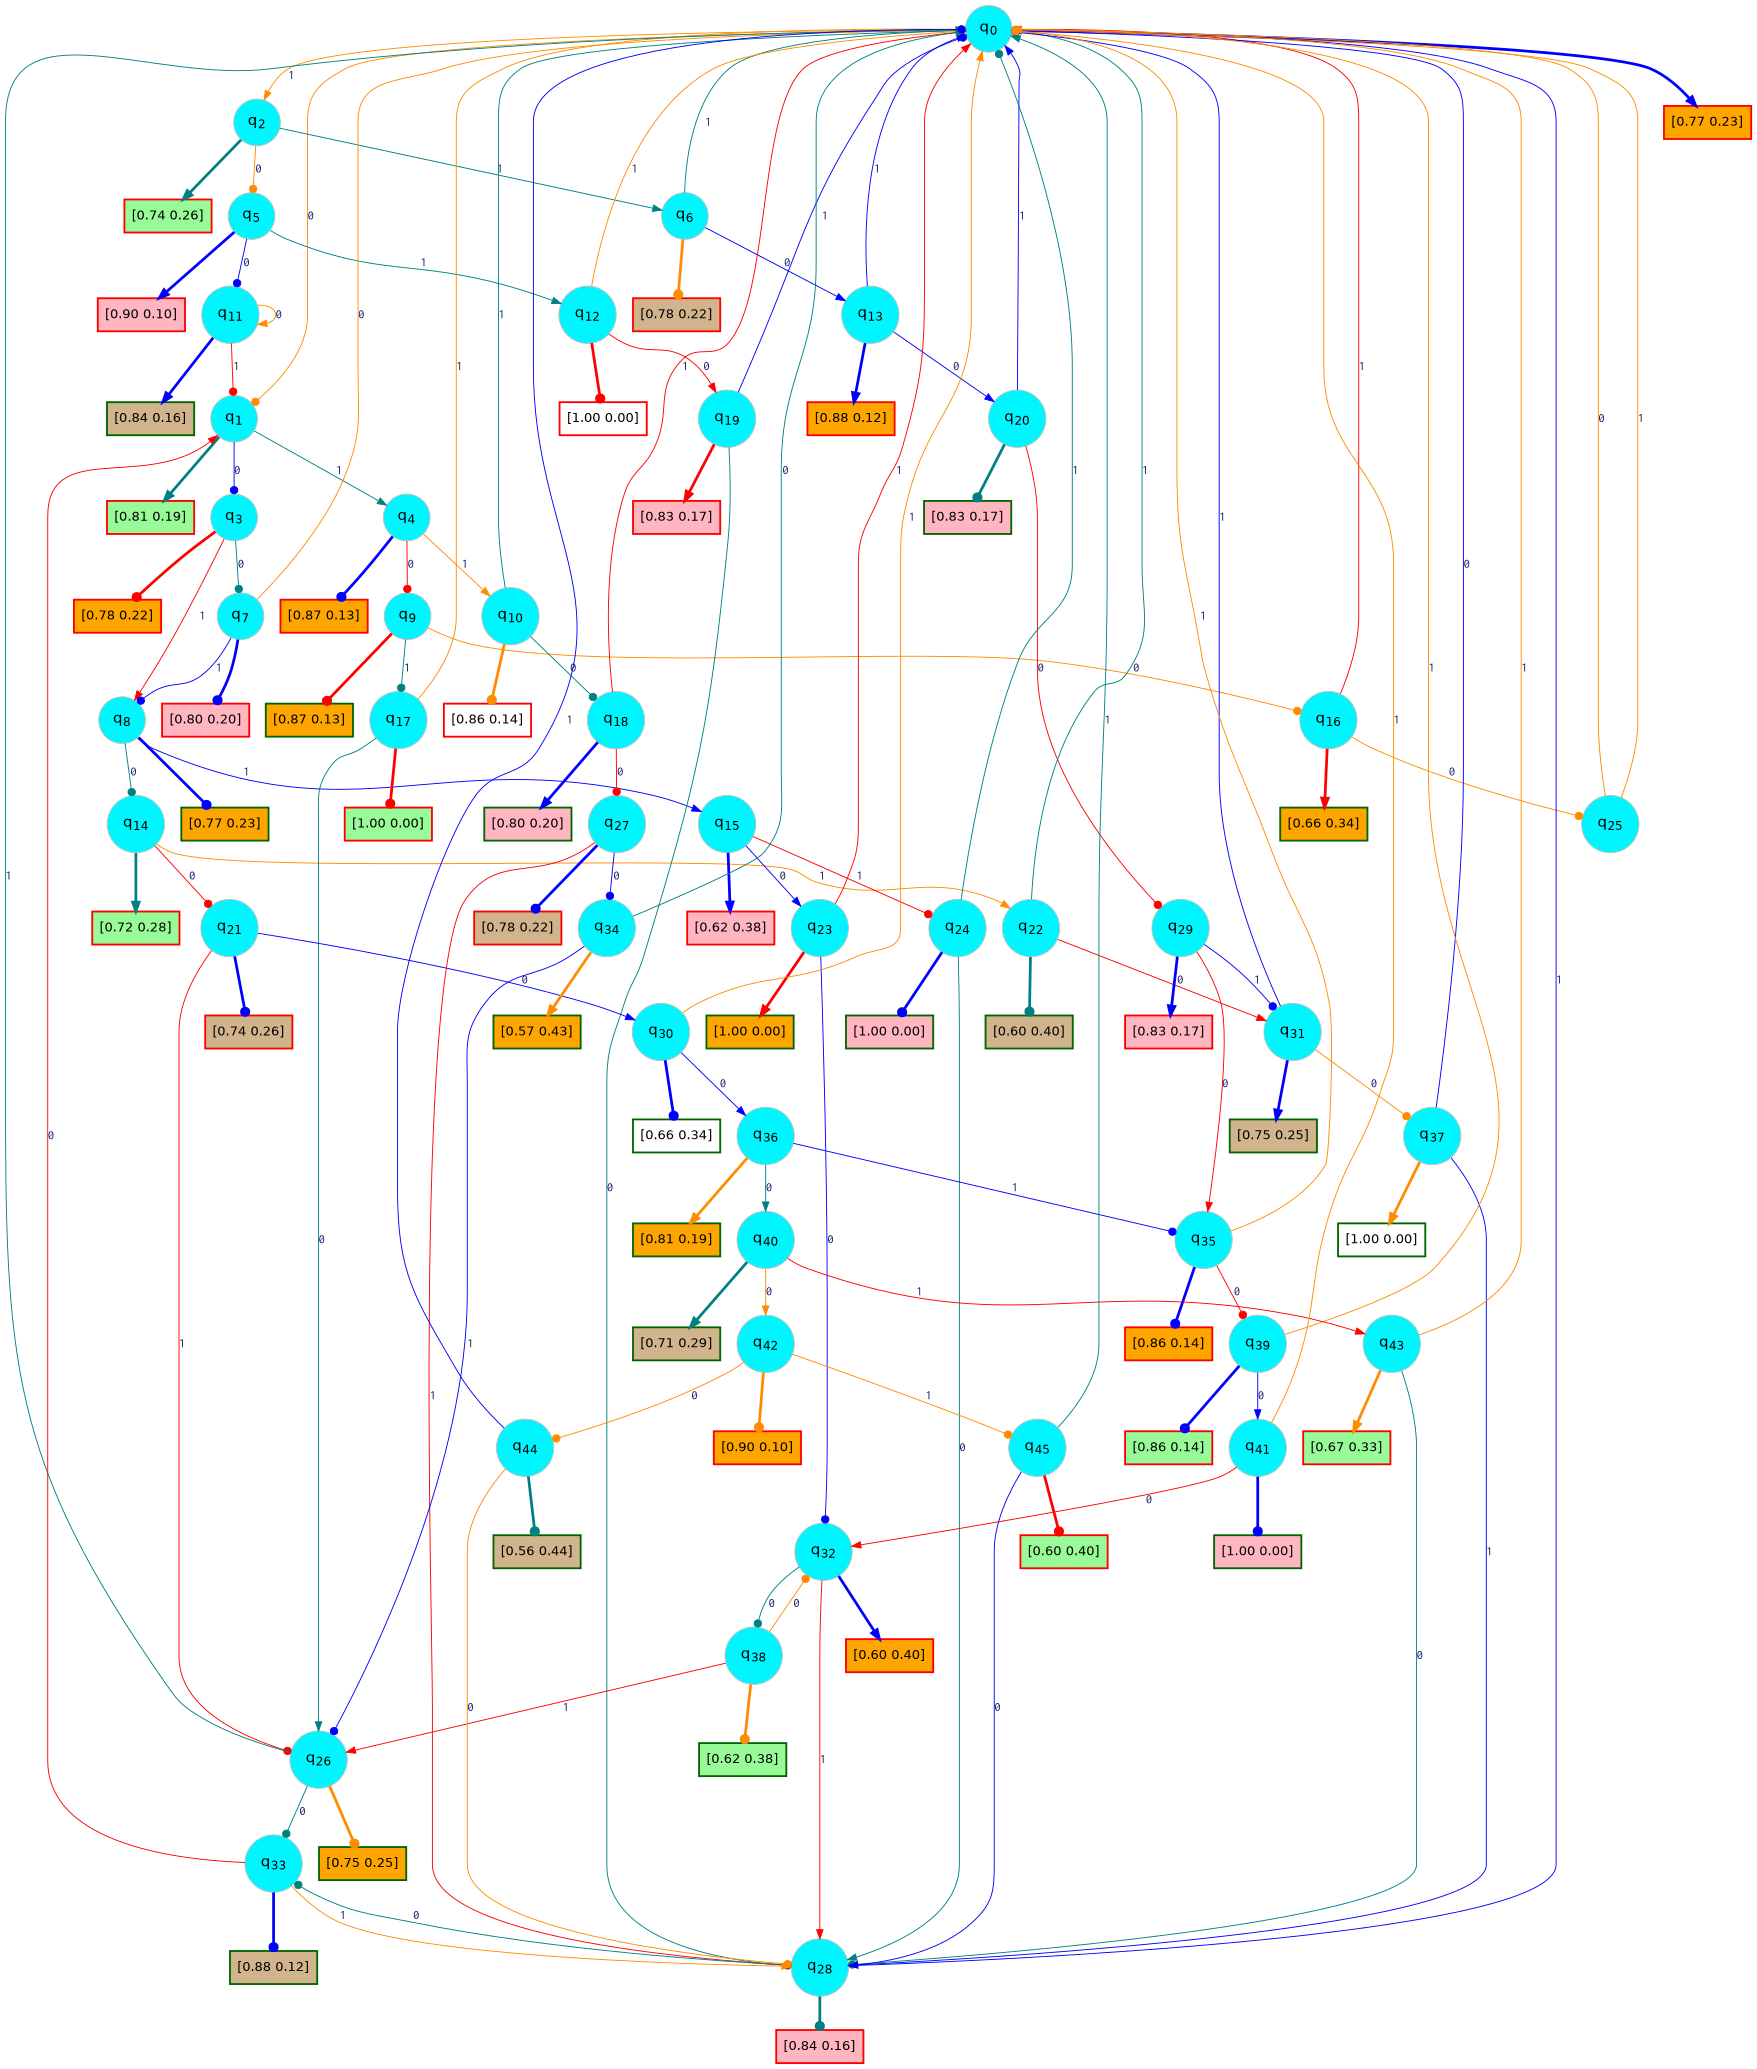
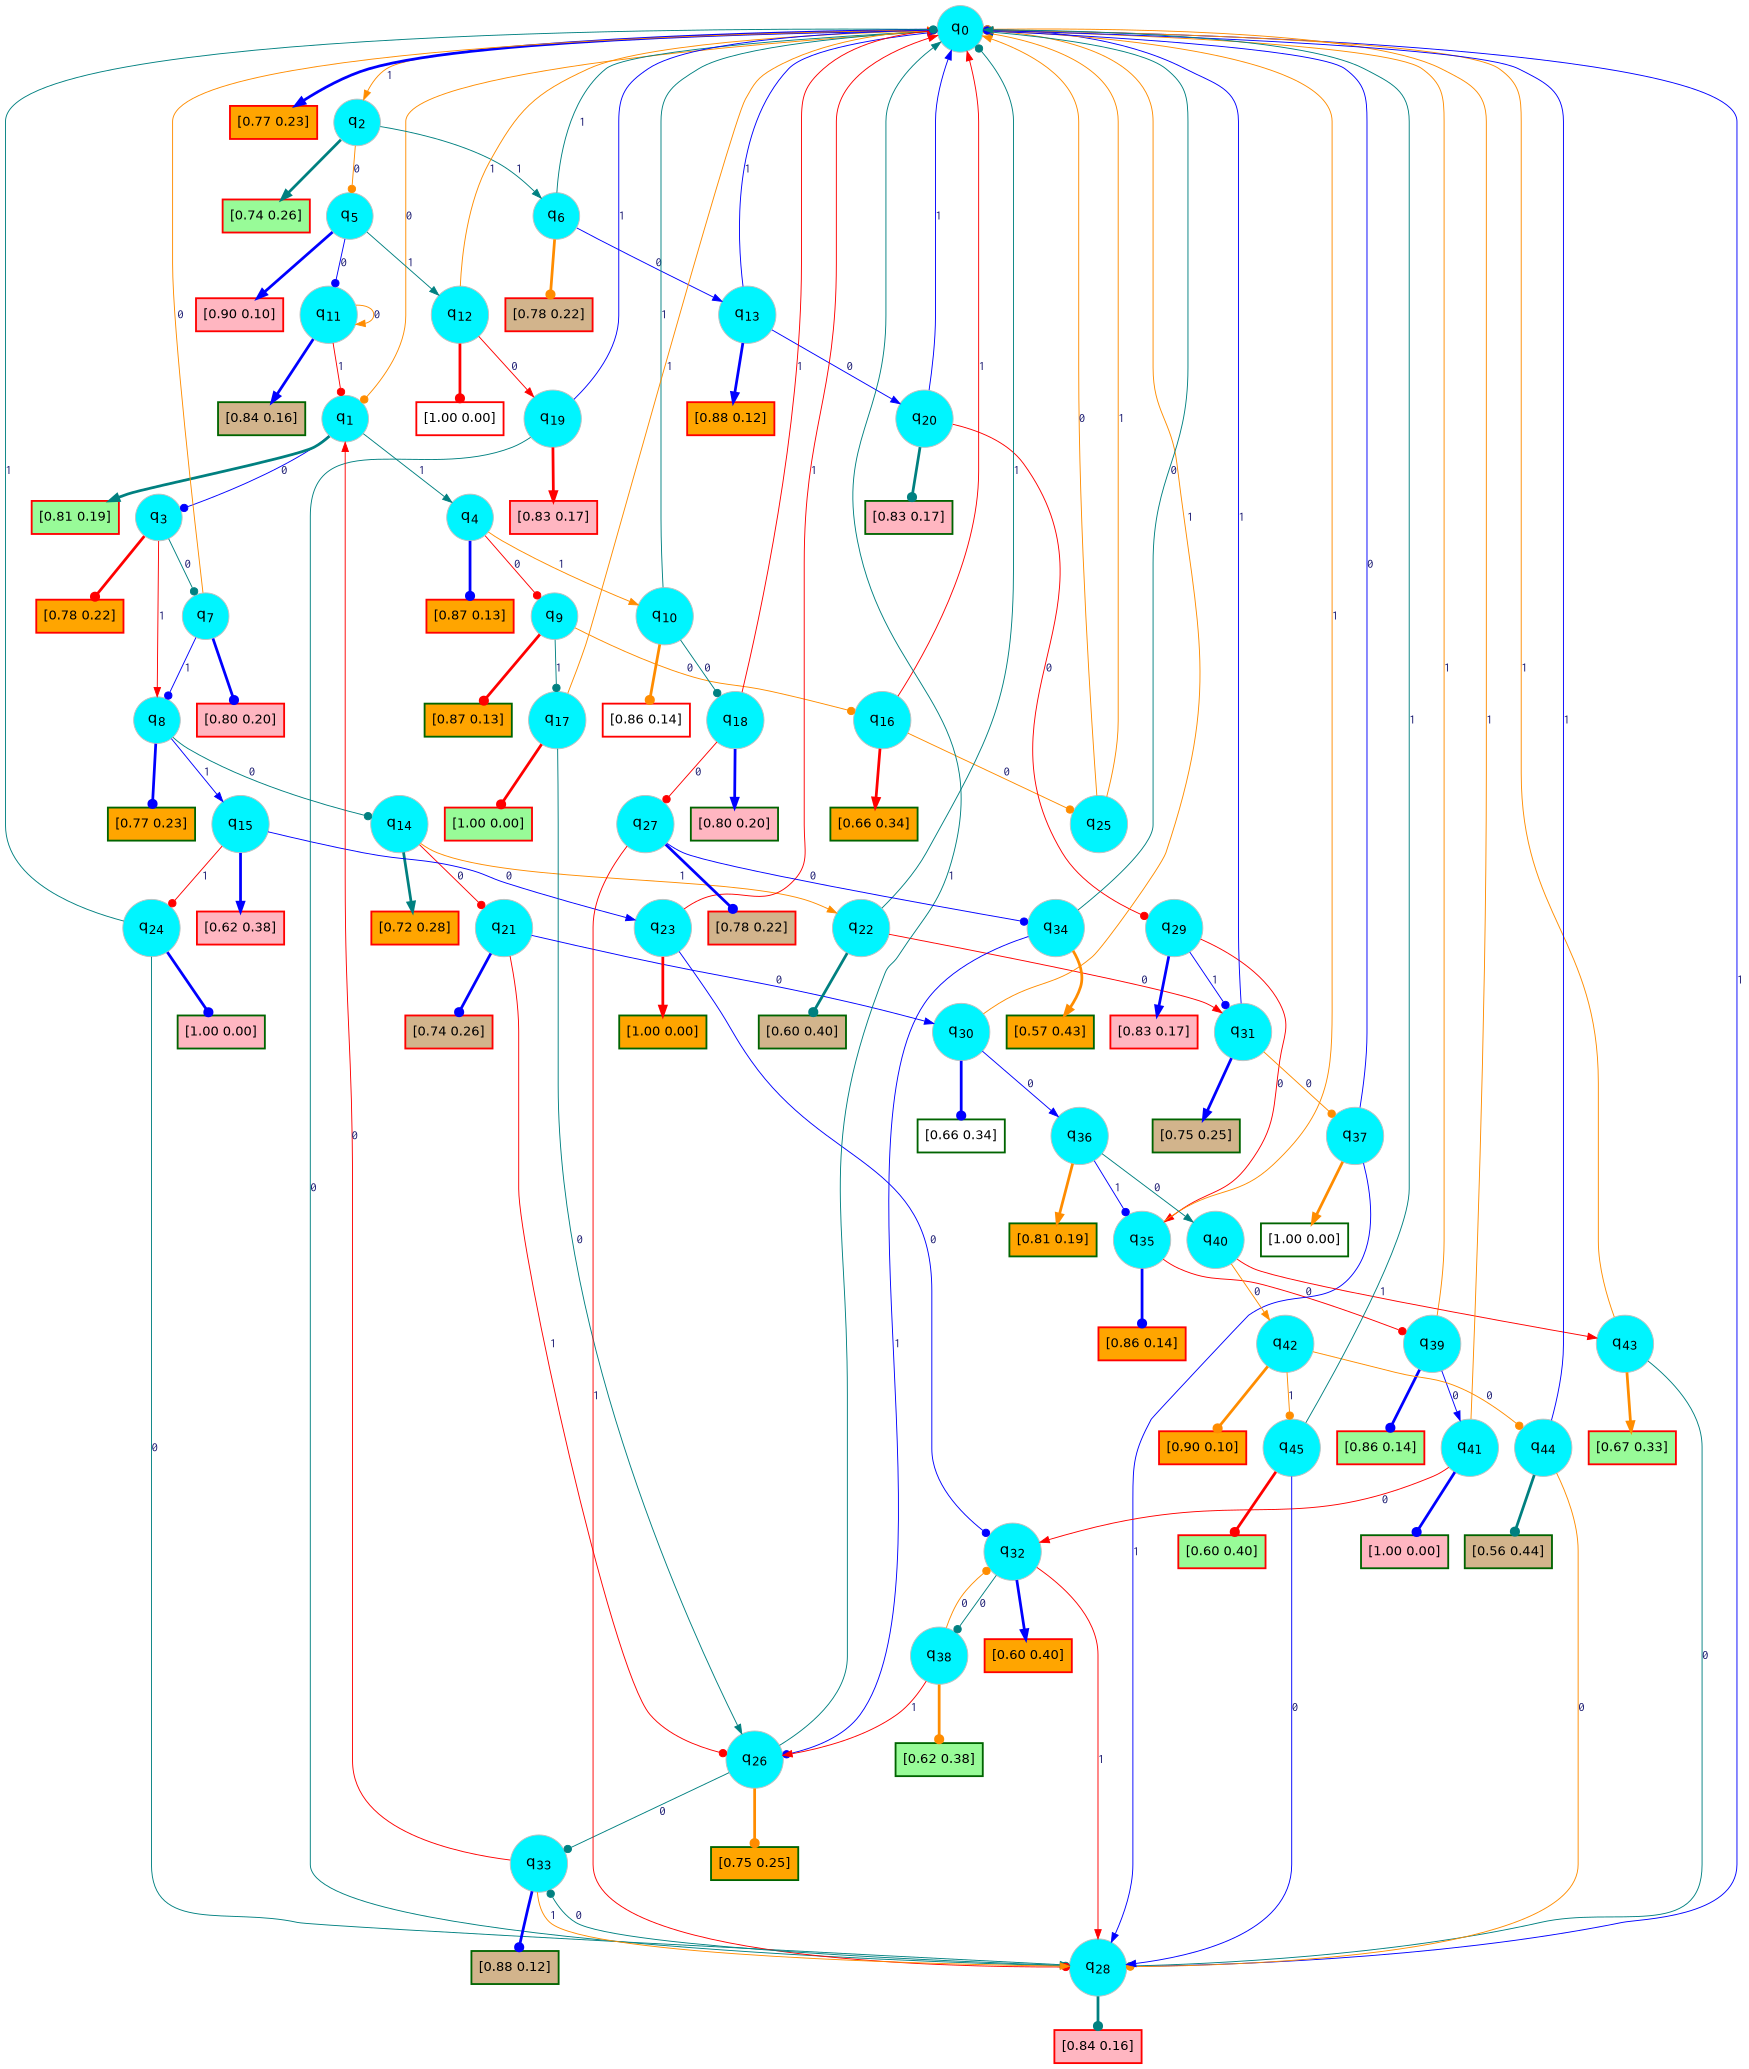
node "[0.72 0.28]": fillcolor palegreen -> orange
node "[0.71 0.29]": removed
